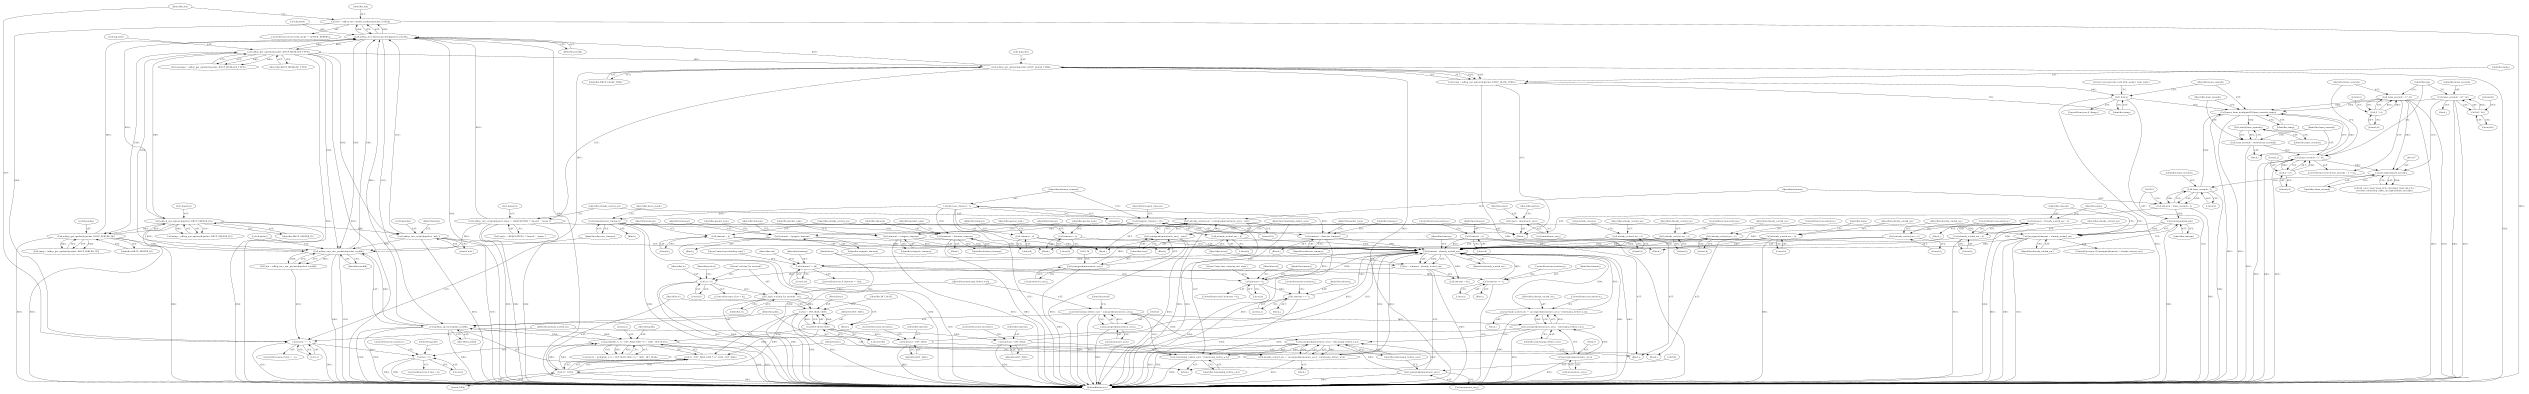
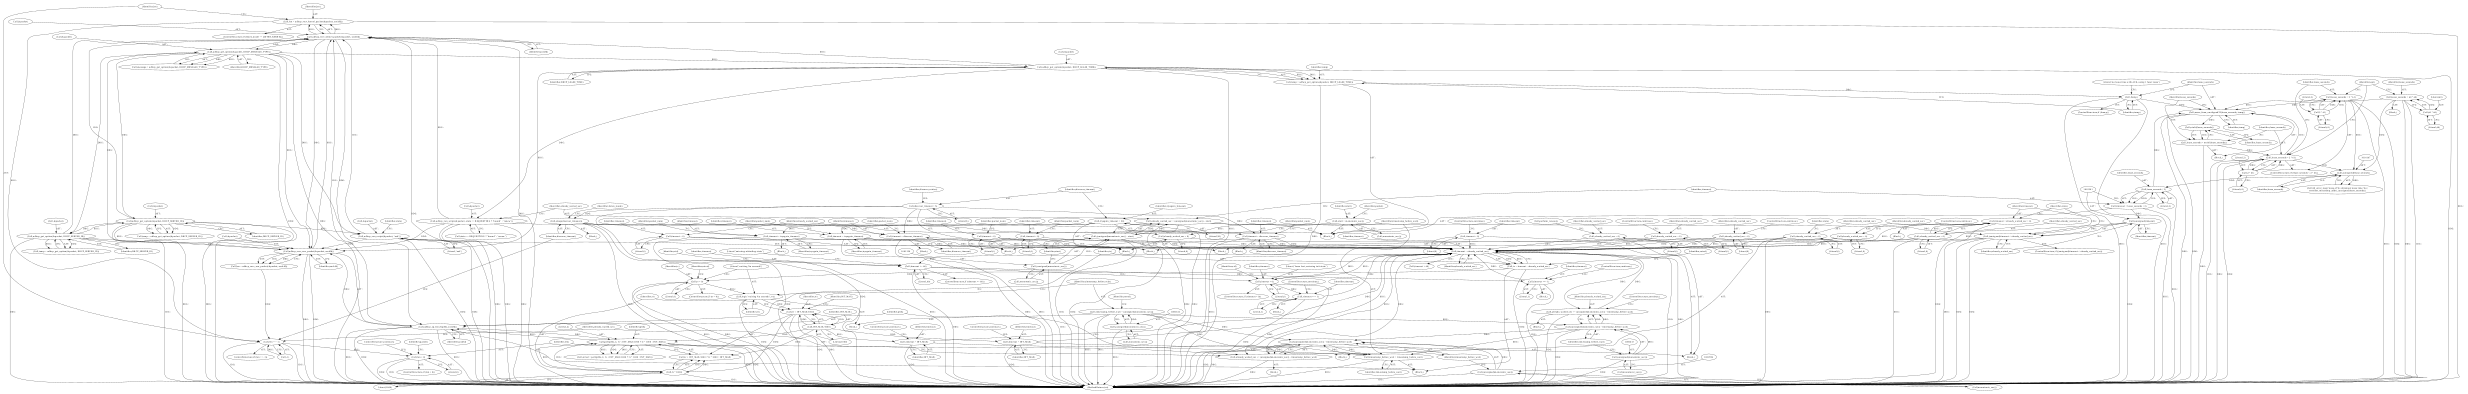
node "(Identifier,discover_retries)": added
edge "(Call,tv = timeout - already_waited_sec)" -> "(Call,timeout > 60)": now "(Call,tv = timeout - already_waited_sec)" -> "(Call,timeout - already_waited_sec)"
node "(Call,renew == -1)": label "(Call,renew == -1)" -> "(Call,len == -1)"
